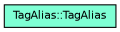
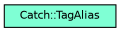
node "TagAlias::TagAlias": label "TagAlias::TagAlias" -> "Catch::TagAlias"
